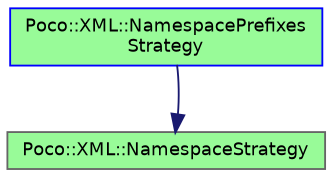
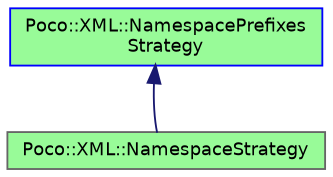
edge "Poco::XML::NamespacePrefixes Strategy" -> "Poco::XML::NamespaceStrategy": reversed
